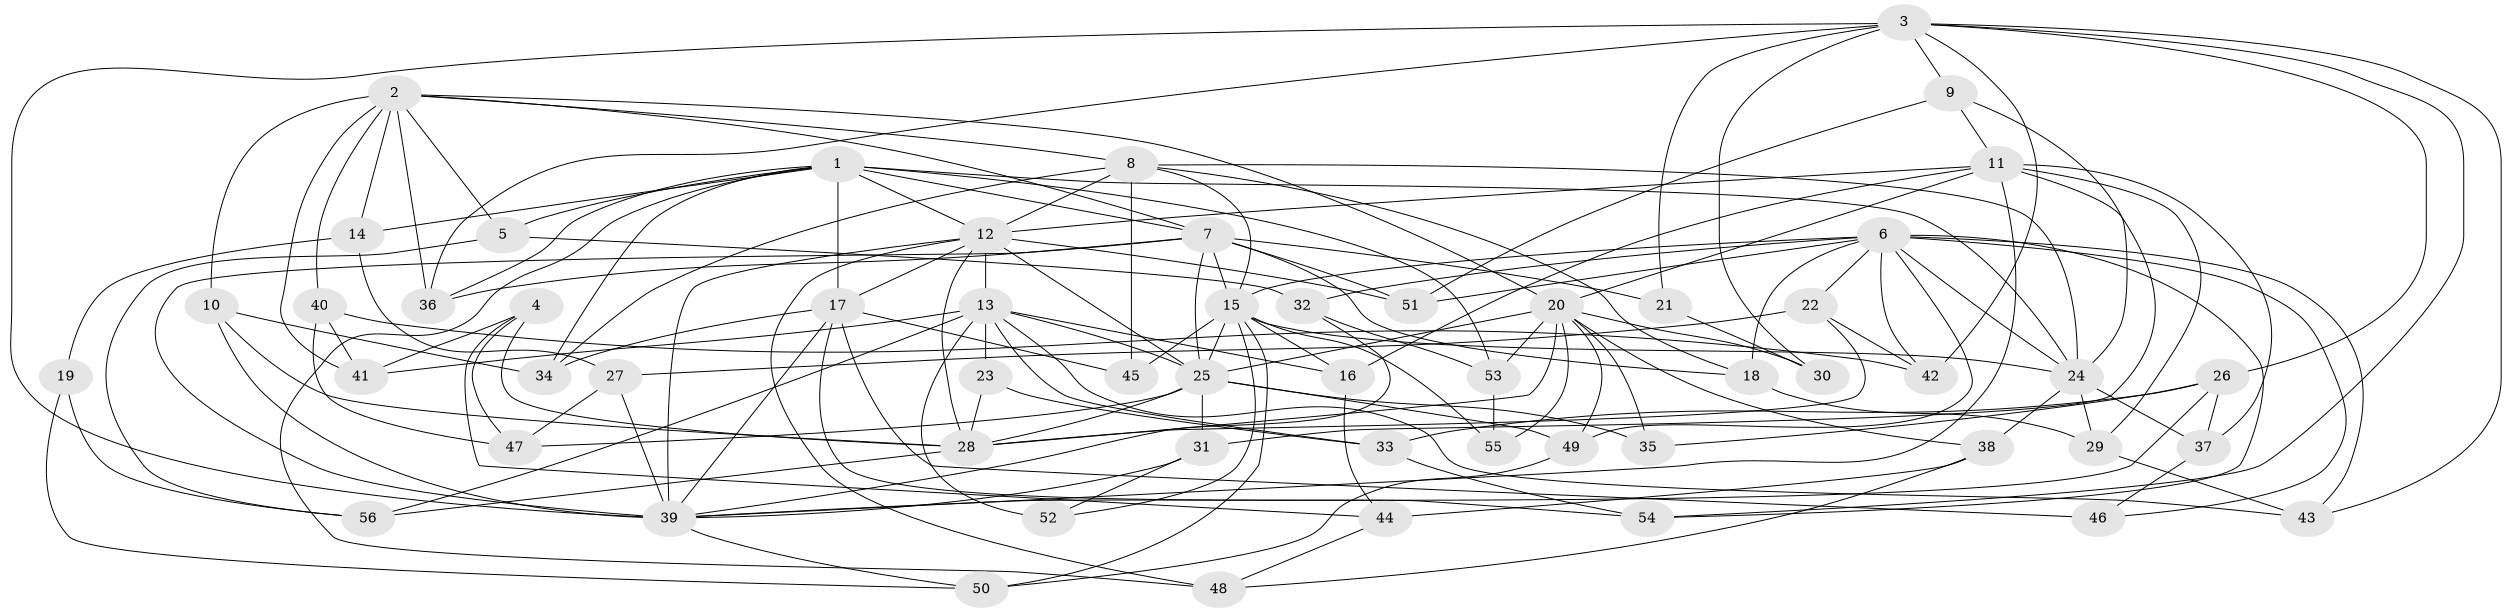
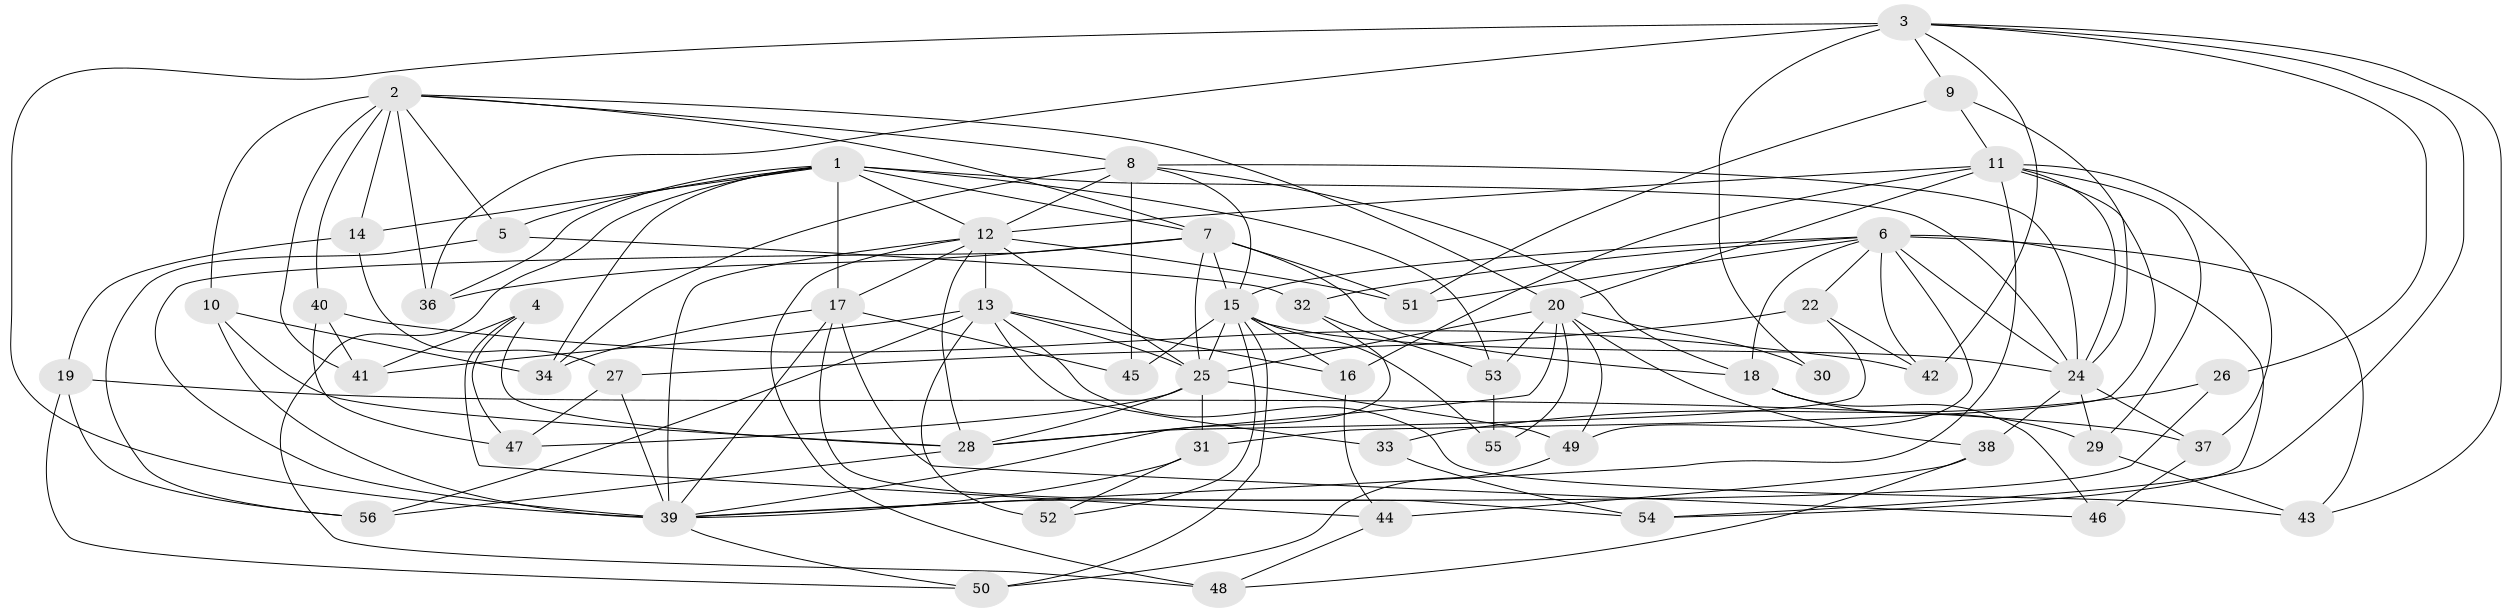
edge "11" -- "24": added
node "21": removed
edge "6" -- "46": now "18" -- "46"
node "23": removed
edge "26" -- "37": now "19" -- "37"
node "35": removed
